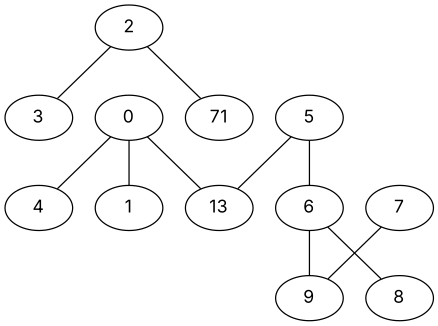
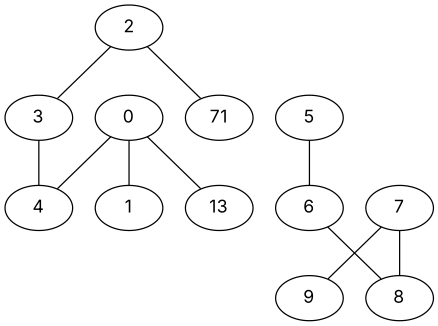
edge "3" -- "4": added
edge "5" -- "13": removed
edge "6" -- "9": removed
edge "7" -- "8": added
